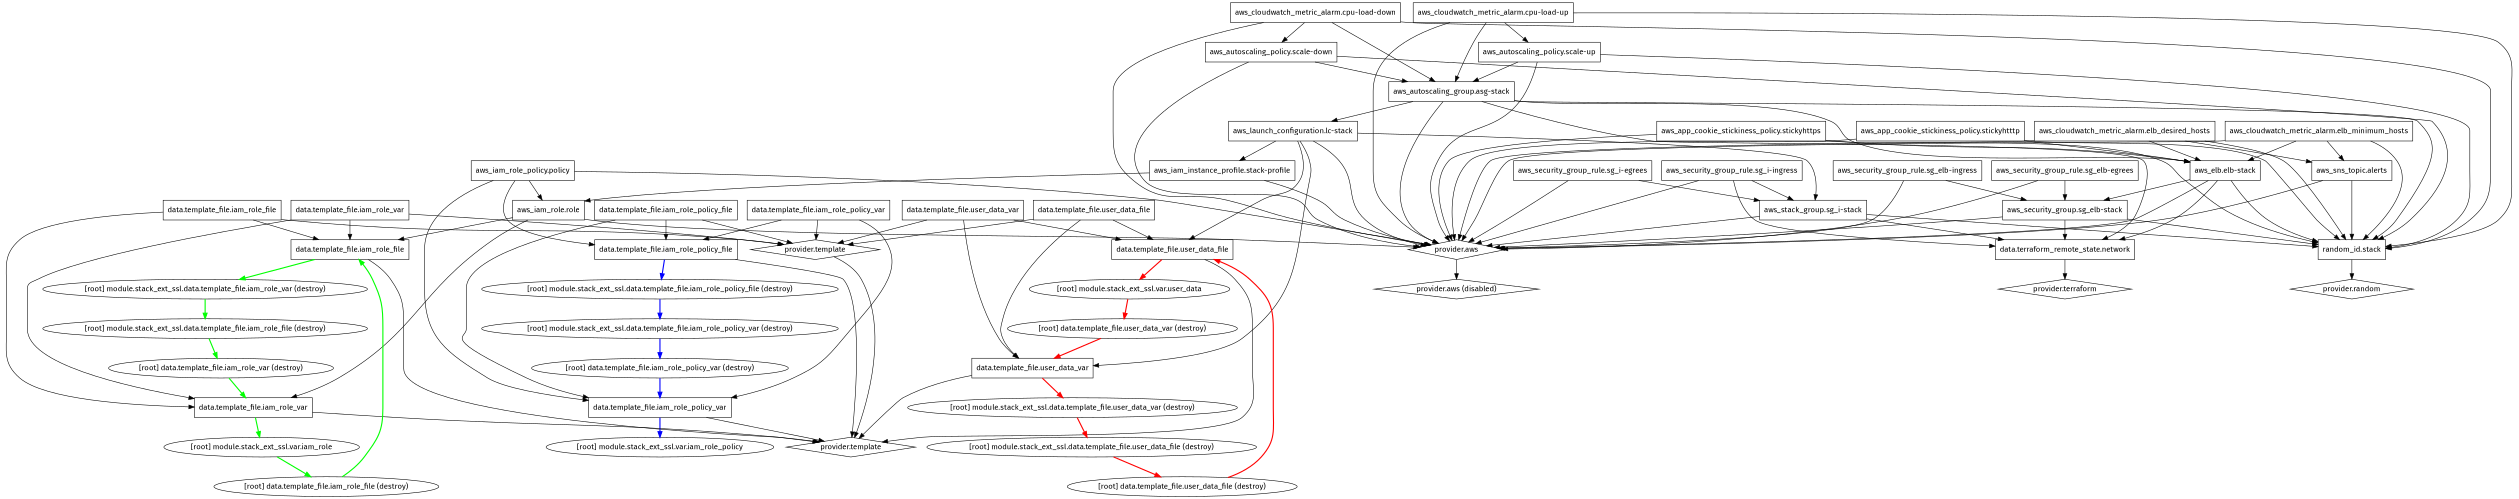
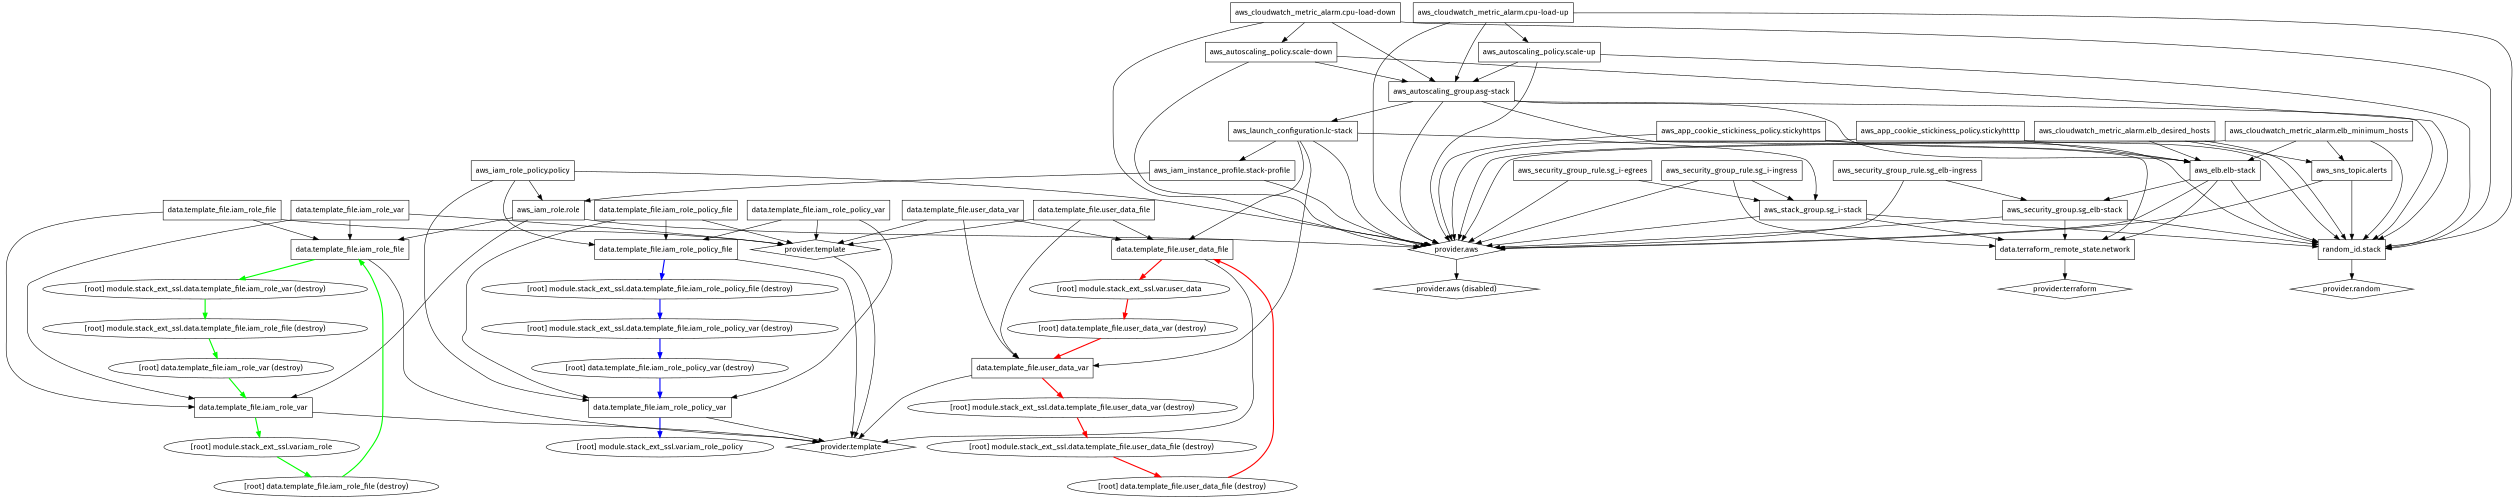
node "aws_security_group_rule.sg_elb-egrees": removed
